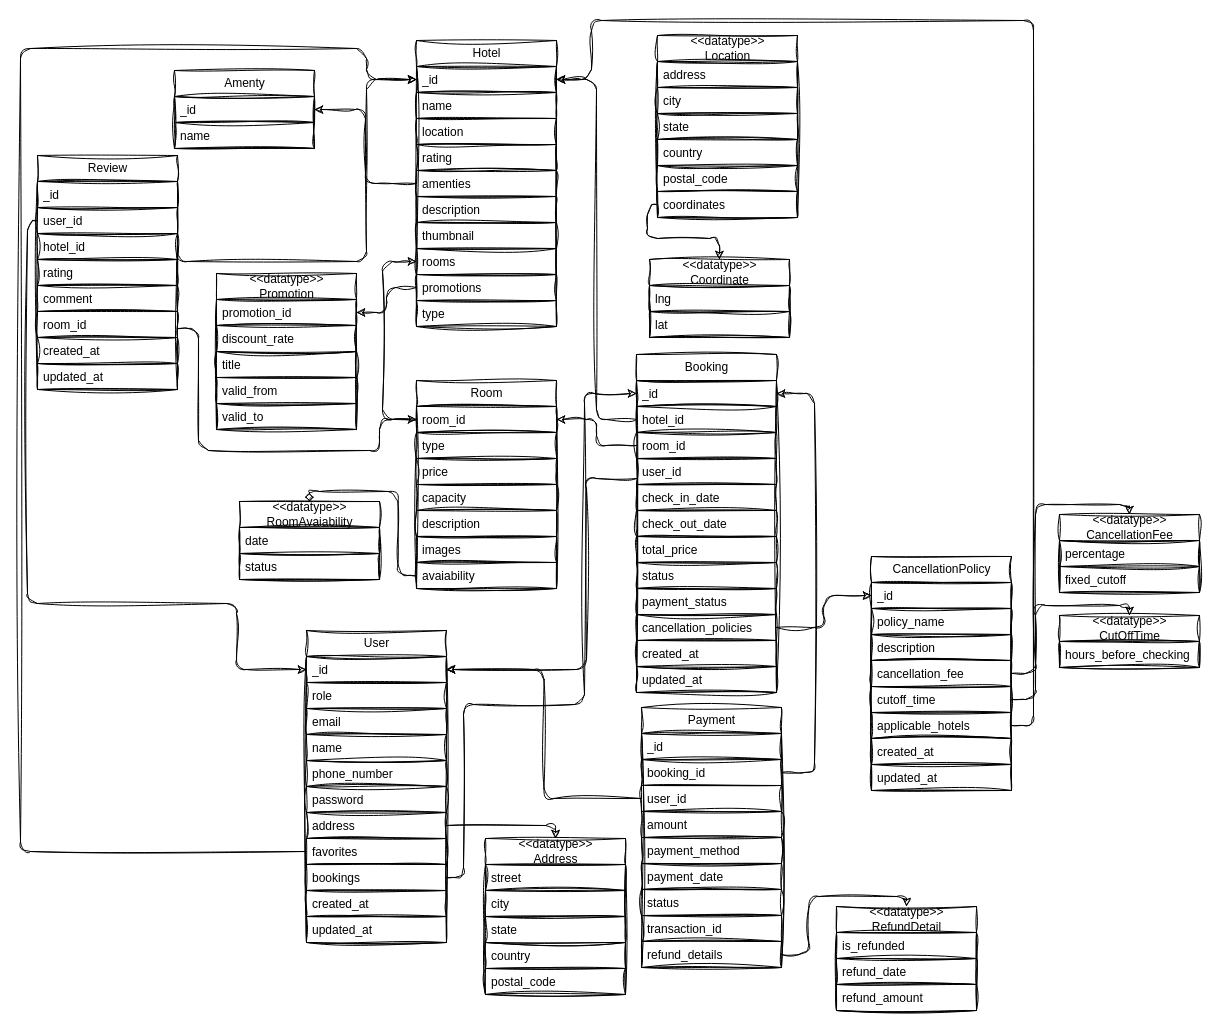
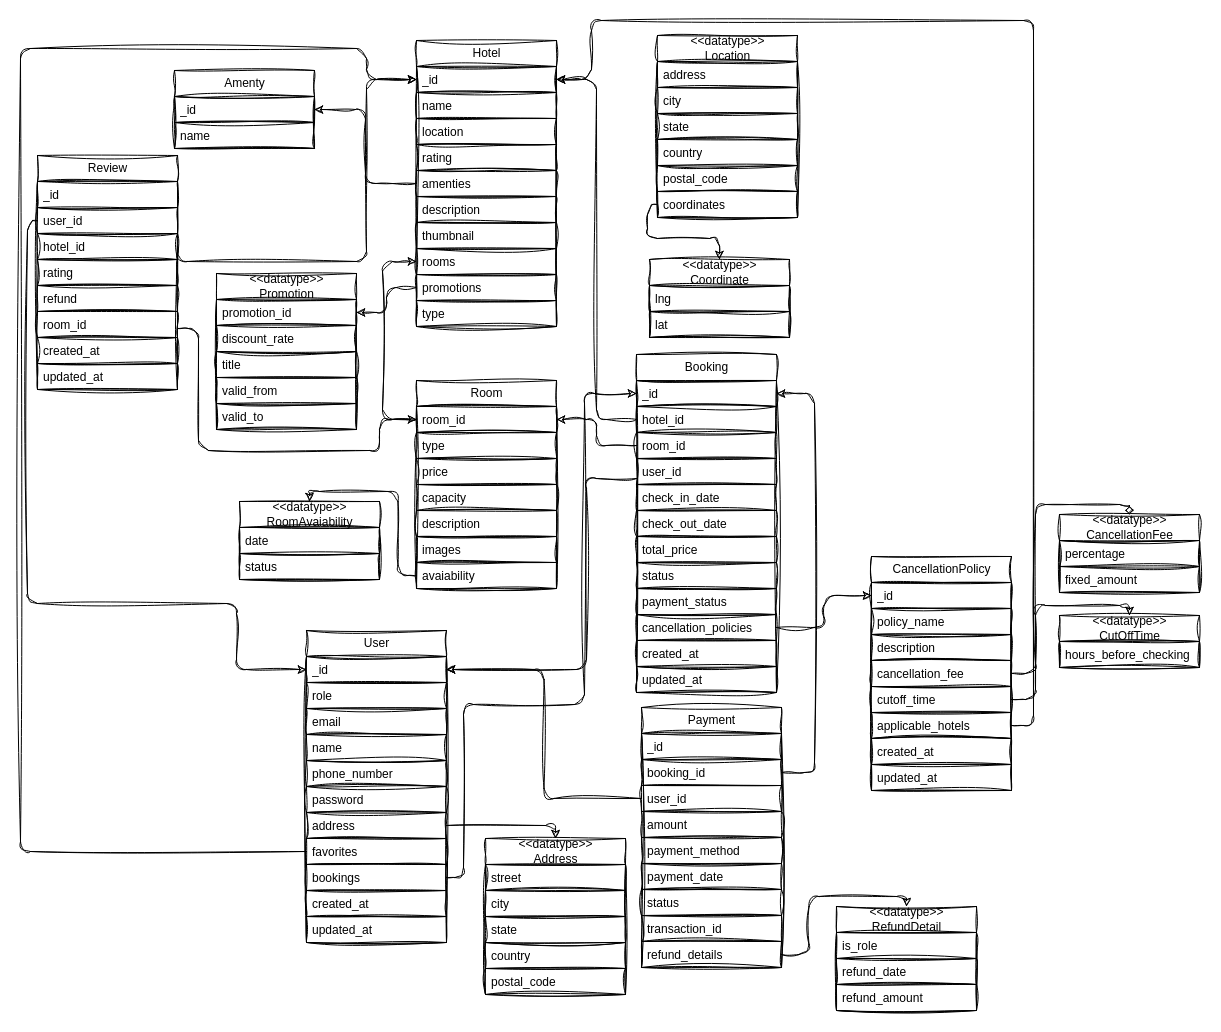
node "comment": label "comment" -> "refund"
edge "avaiability" -> "<<datatype>> RoomAvaiability": arrowhead diamond -> classic
edge "cancellation_fee" -> "<<datatype>> CancellationFee": arrowhead classic -> diamond
node "fixed_cutoff": label "fixed_cutoff" -> "fixed_amount"
node "is_refunded": label "is_refunded" -> "is_role"
